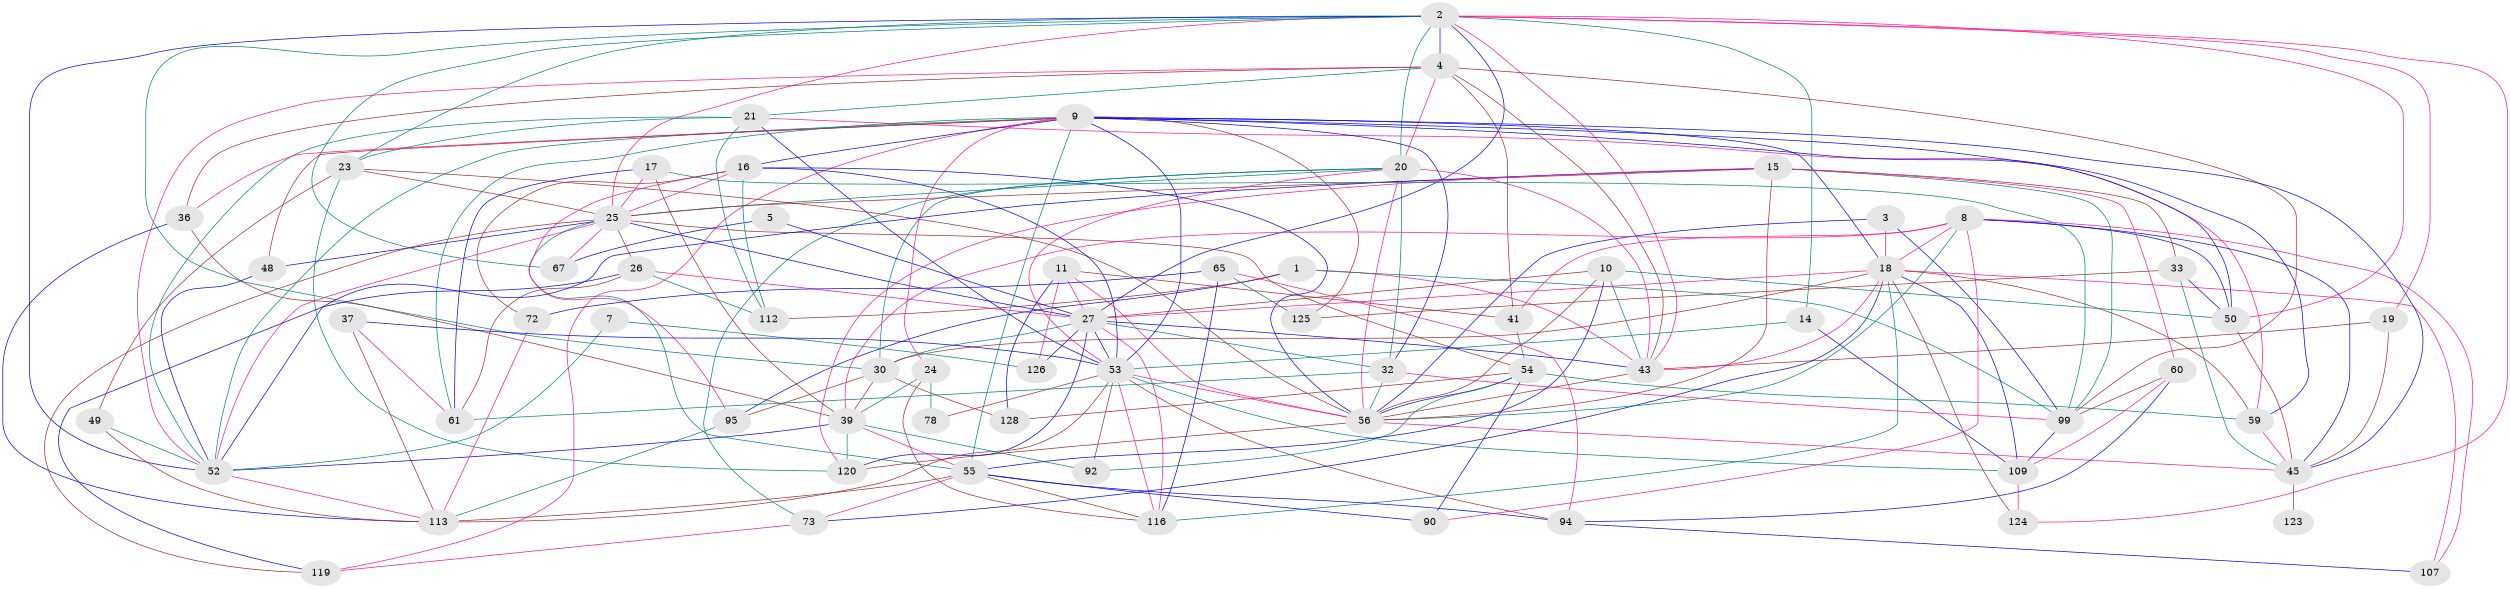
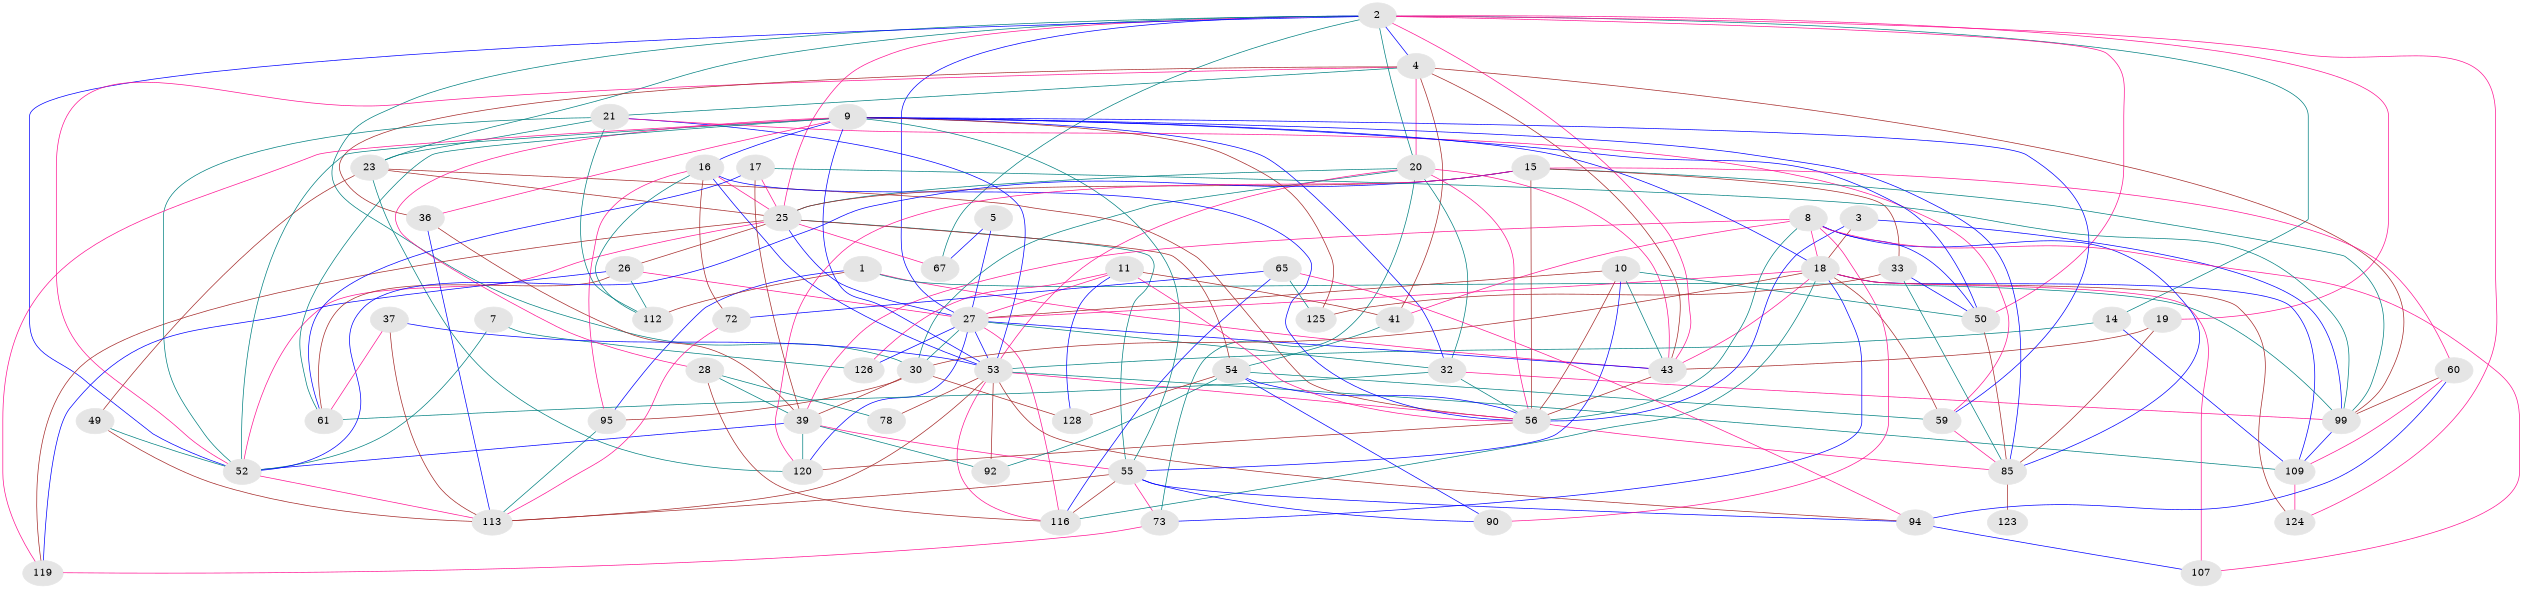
node "48": removed
node "24": label "24" -> "28"
node "45": label "45" -> "85"
